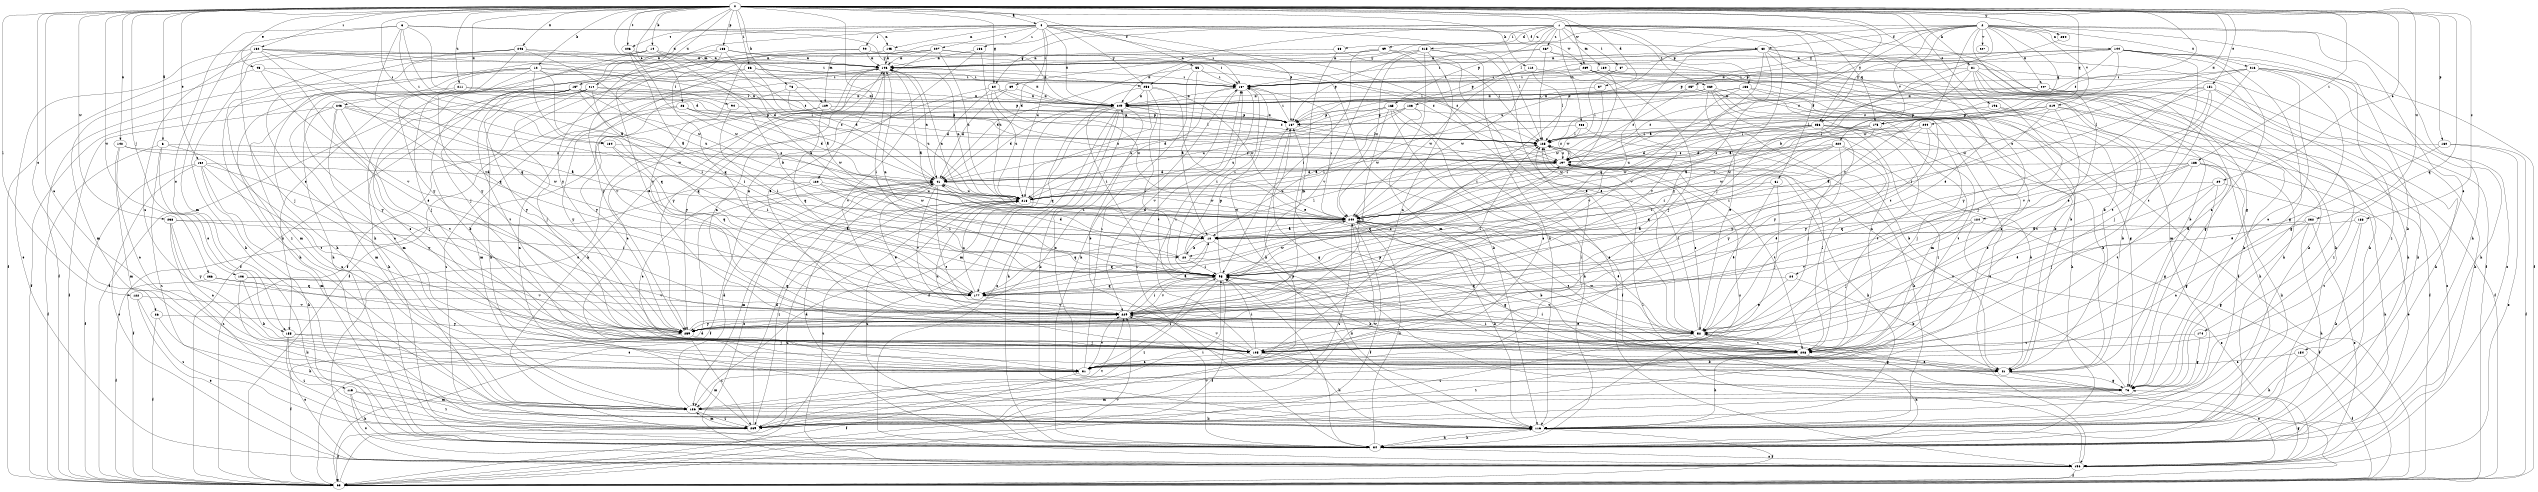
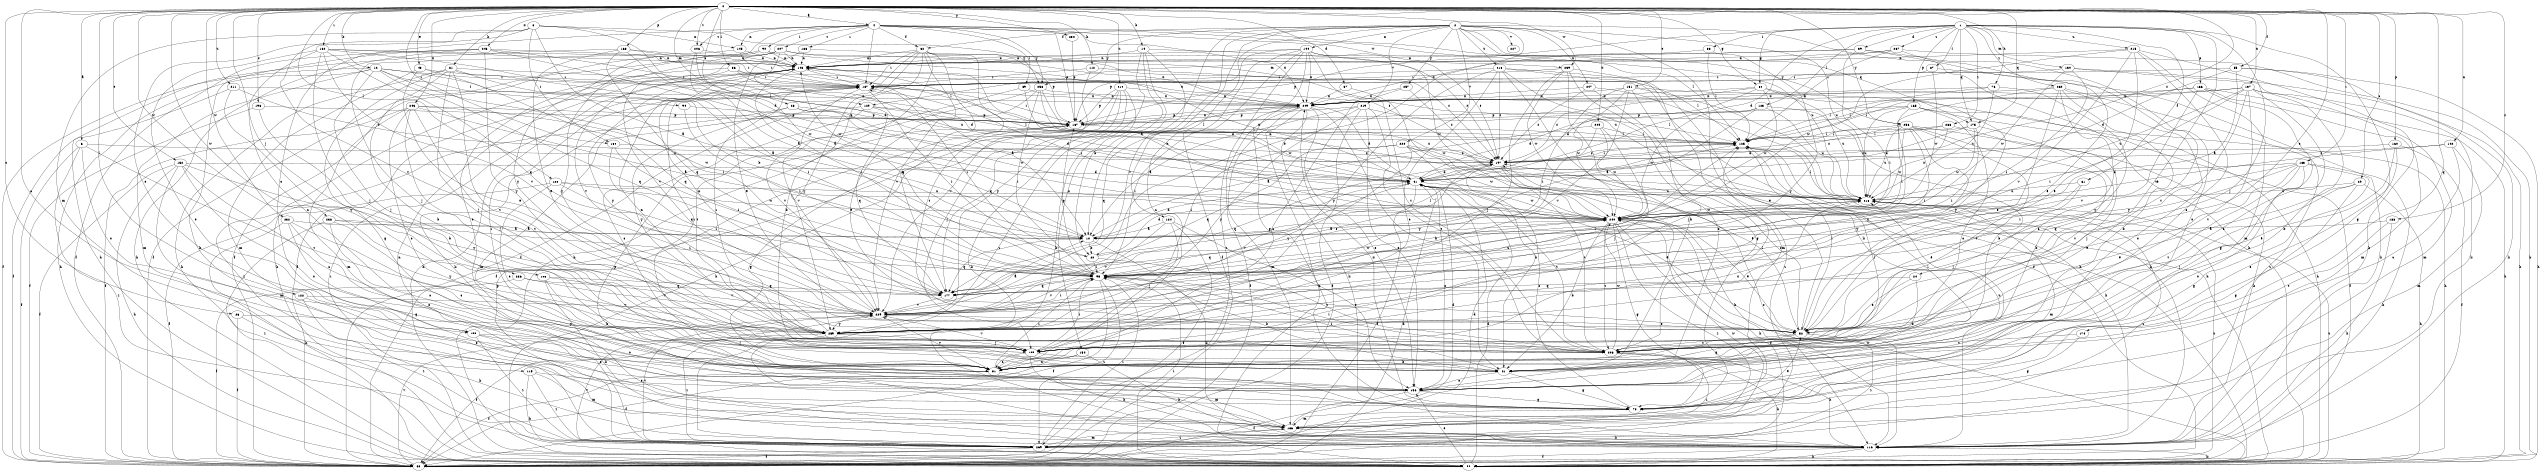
edge "52" -> "73": now "52" -> "21"
